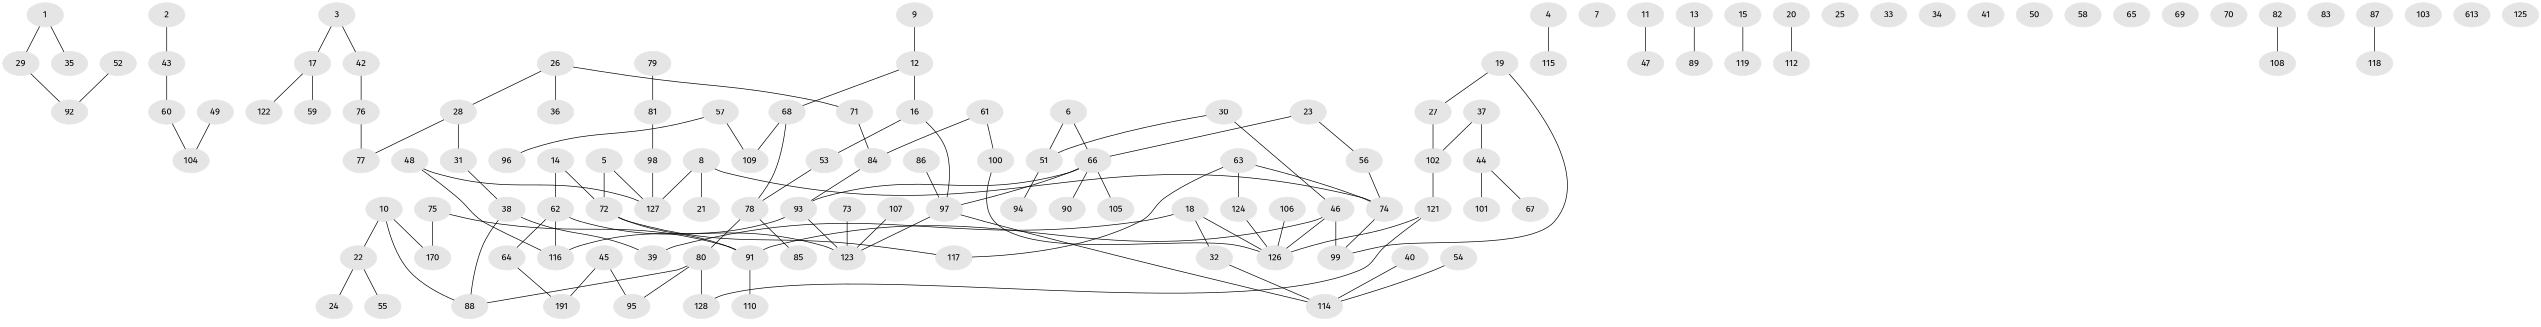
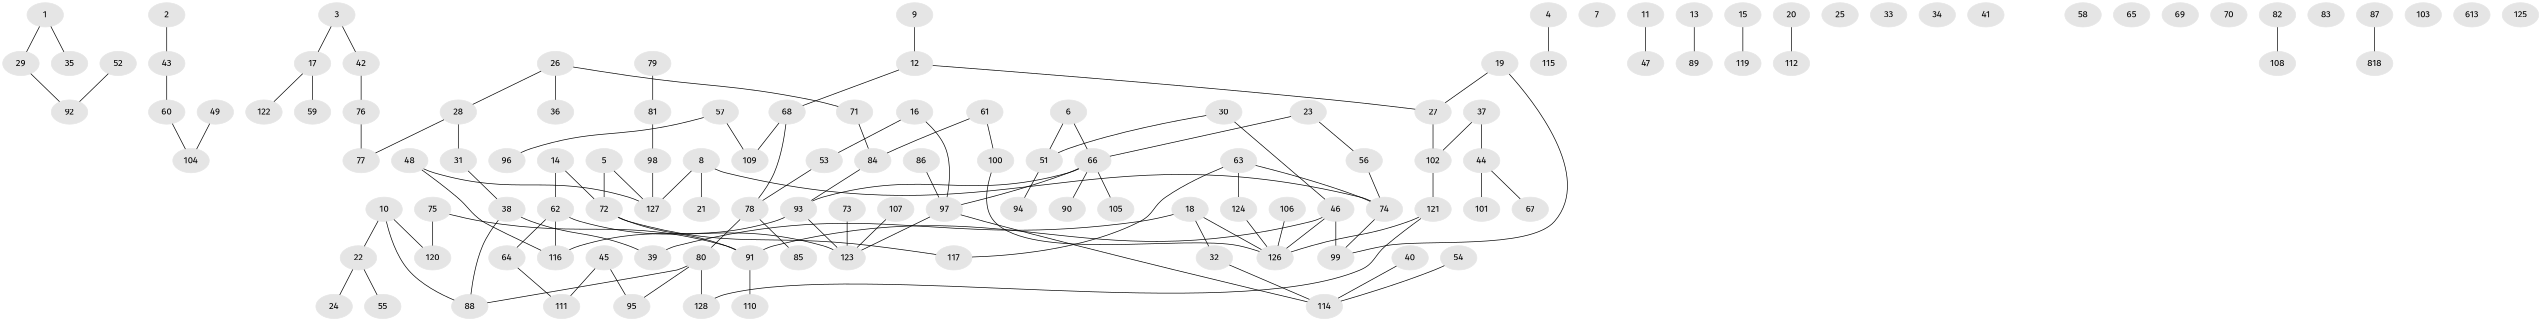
node "50": removed
node "118": label "118" -> "818"
edge "12" -- "16": now "12" -- "27"
node "170": label "170" -> "120"
node "191": label "191" -> "111"
